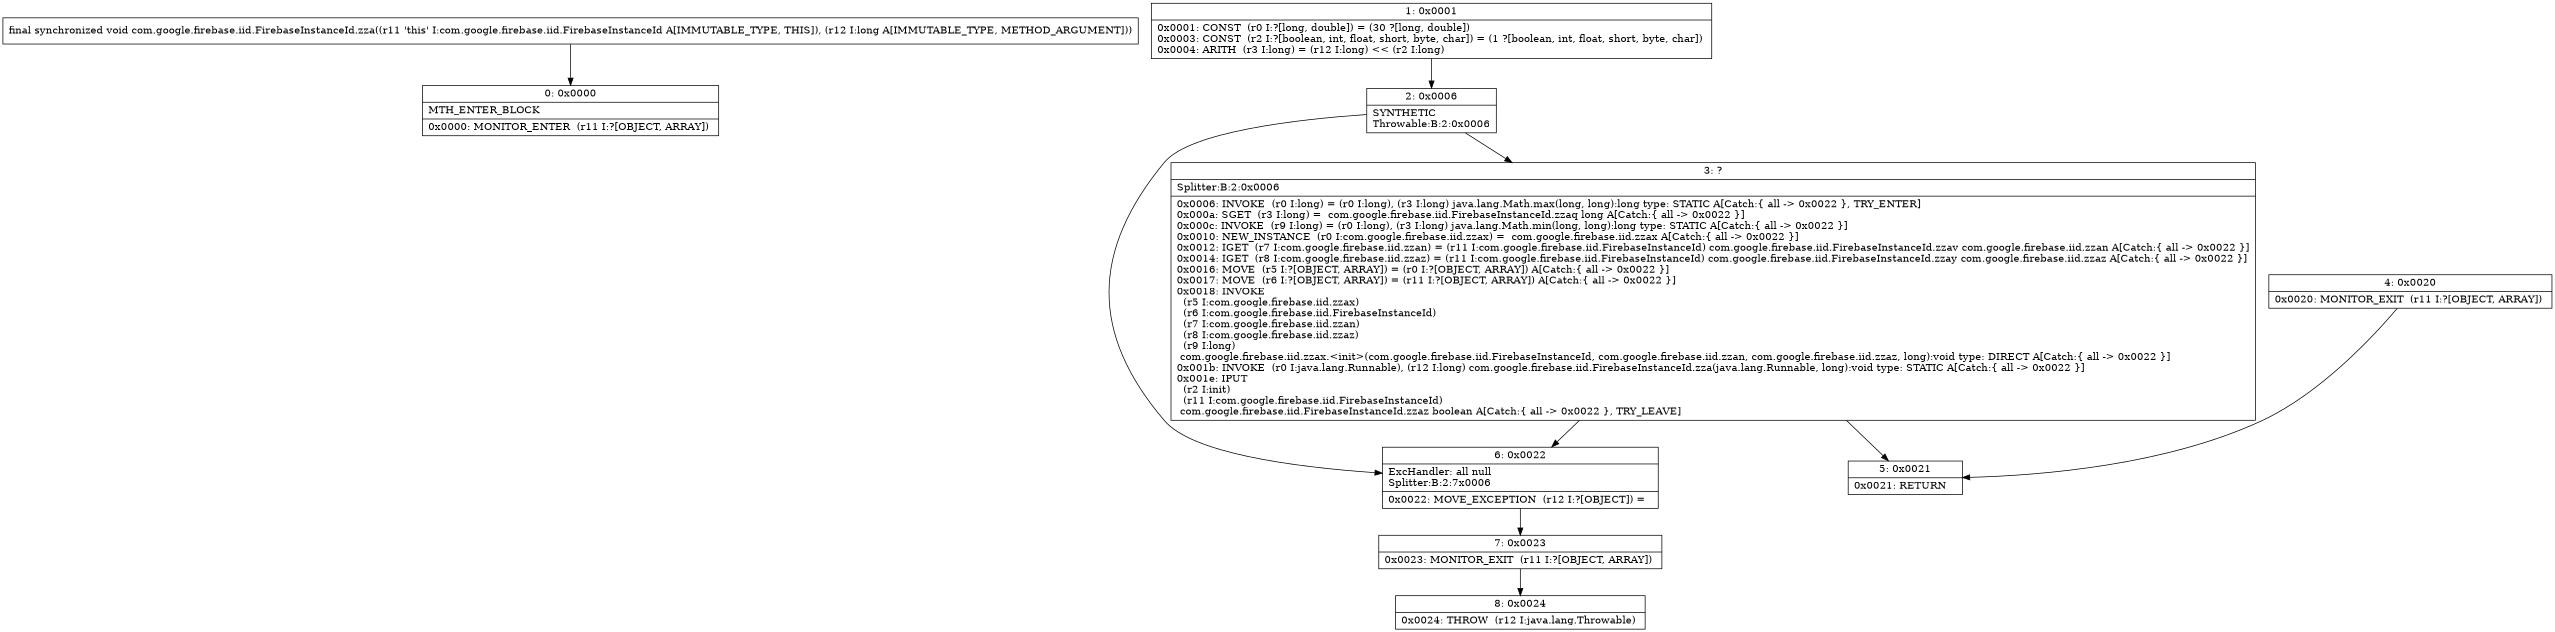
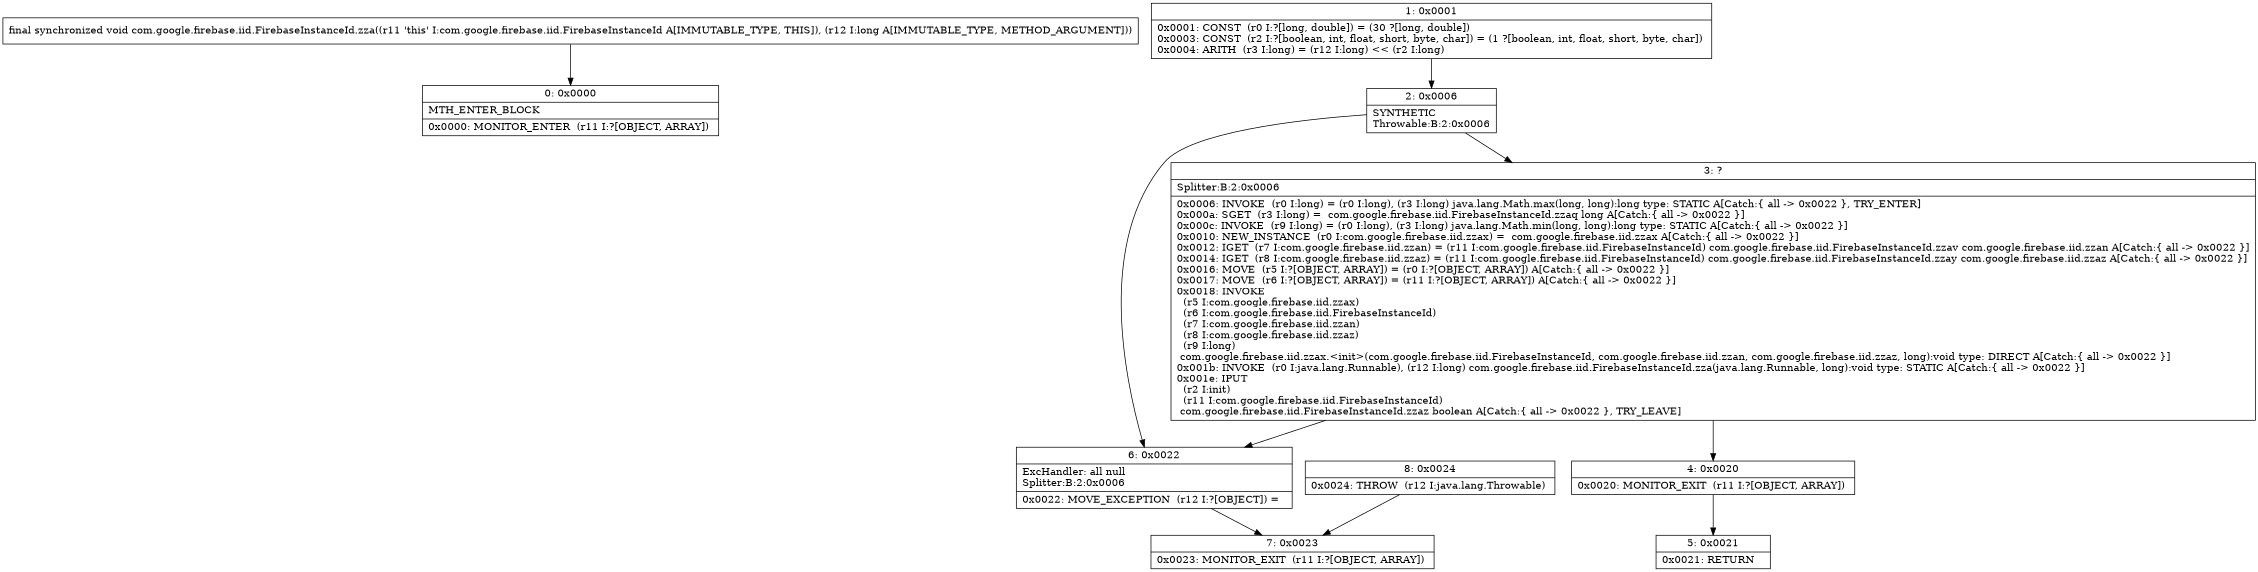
edge "3: ?" -> "5: 0x0021": now "3: ?" -> "4: 0x0020"
node "6: 0x0022": text "Splitter:B:2:7x0006" -> "Splitter:B:2:0x0006"
edge "7: 0x0023" -> "8: 0x0024": reversed
